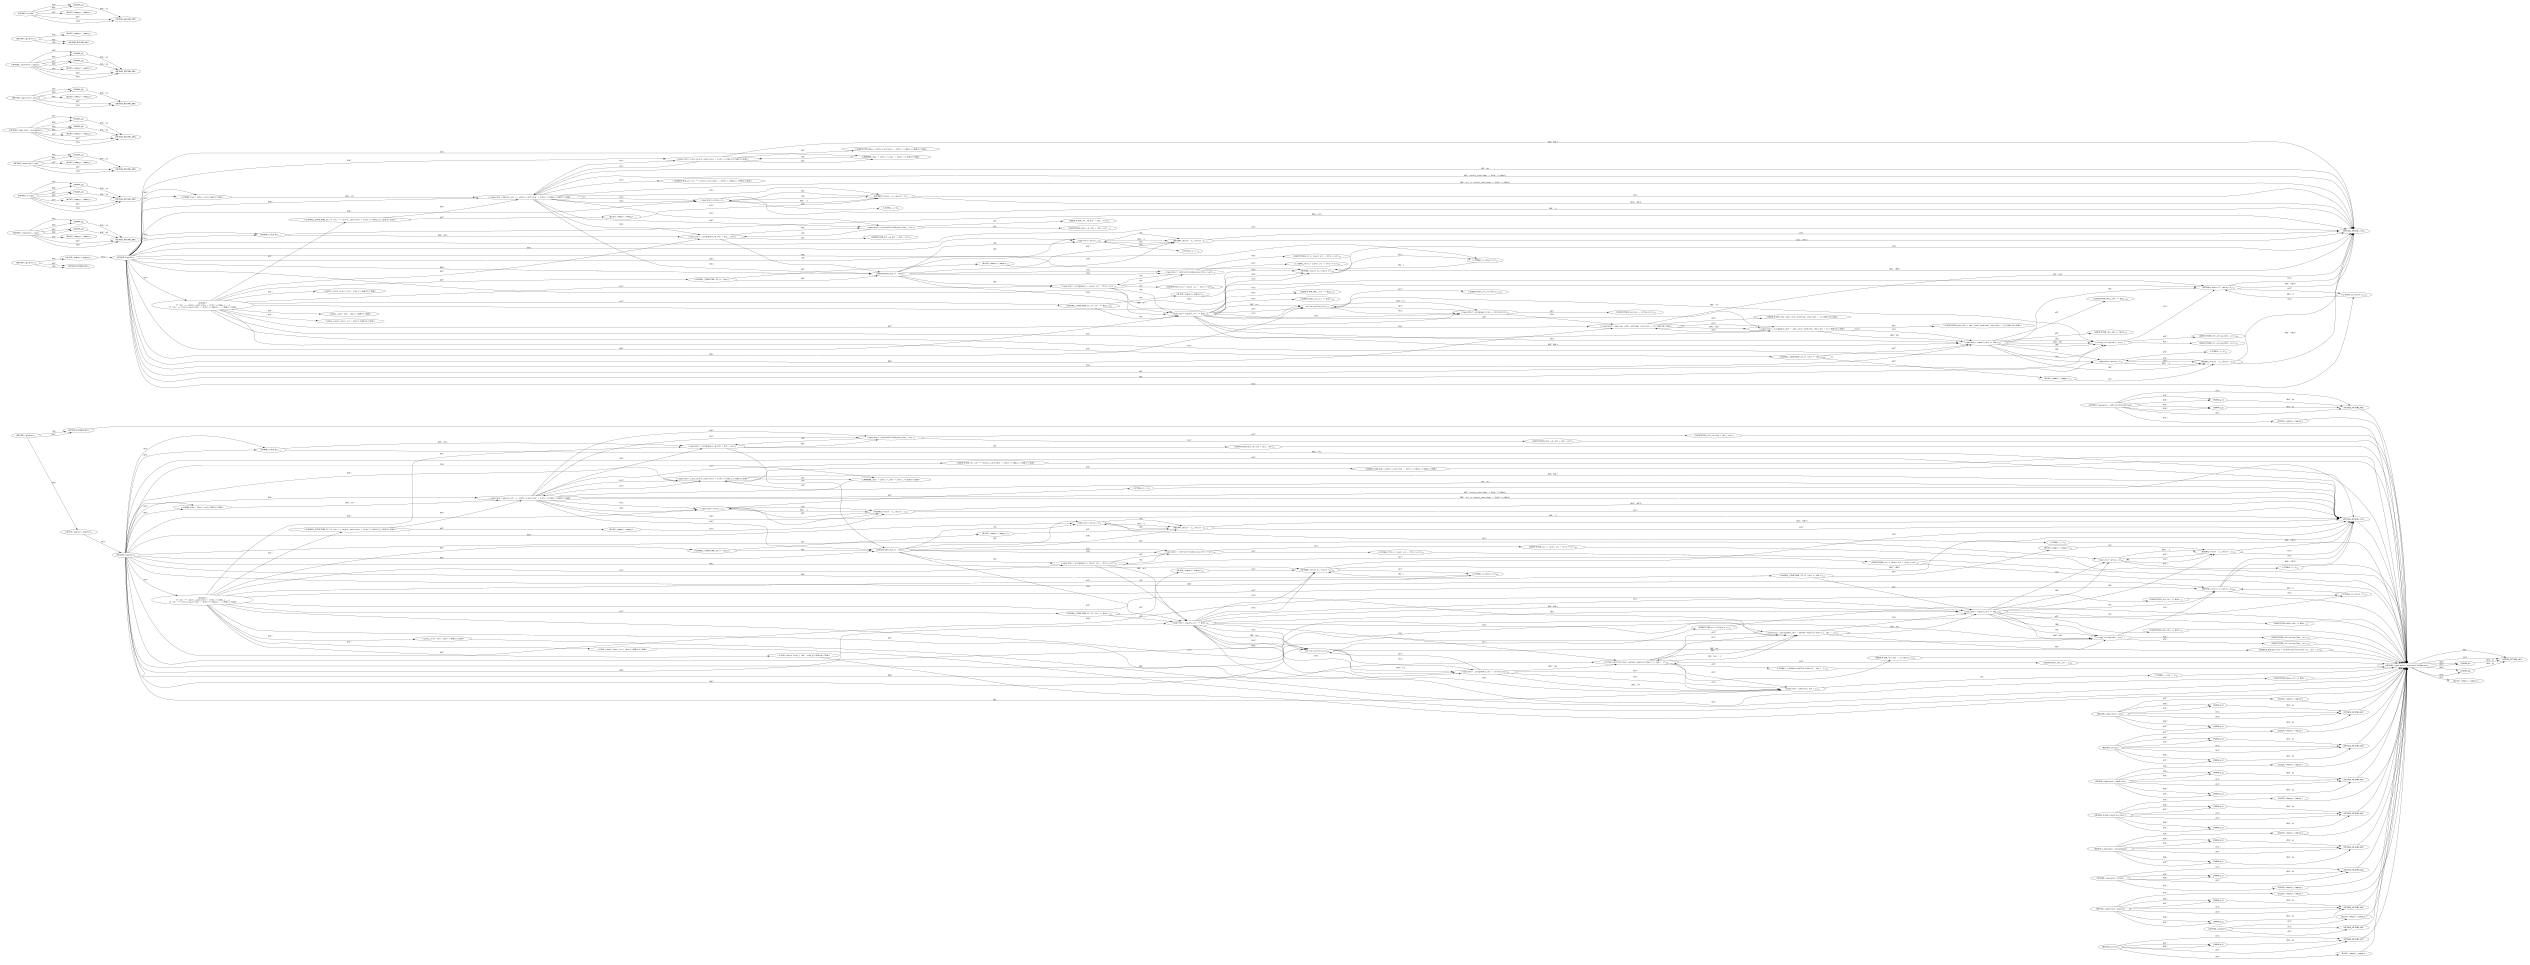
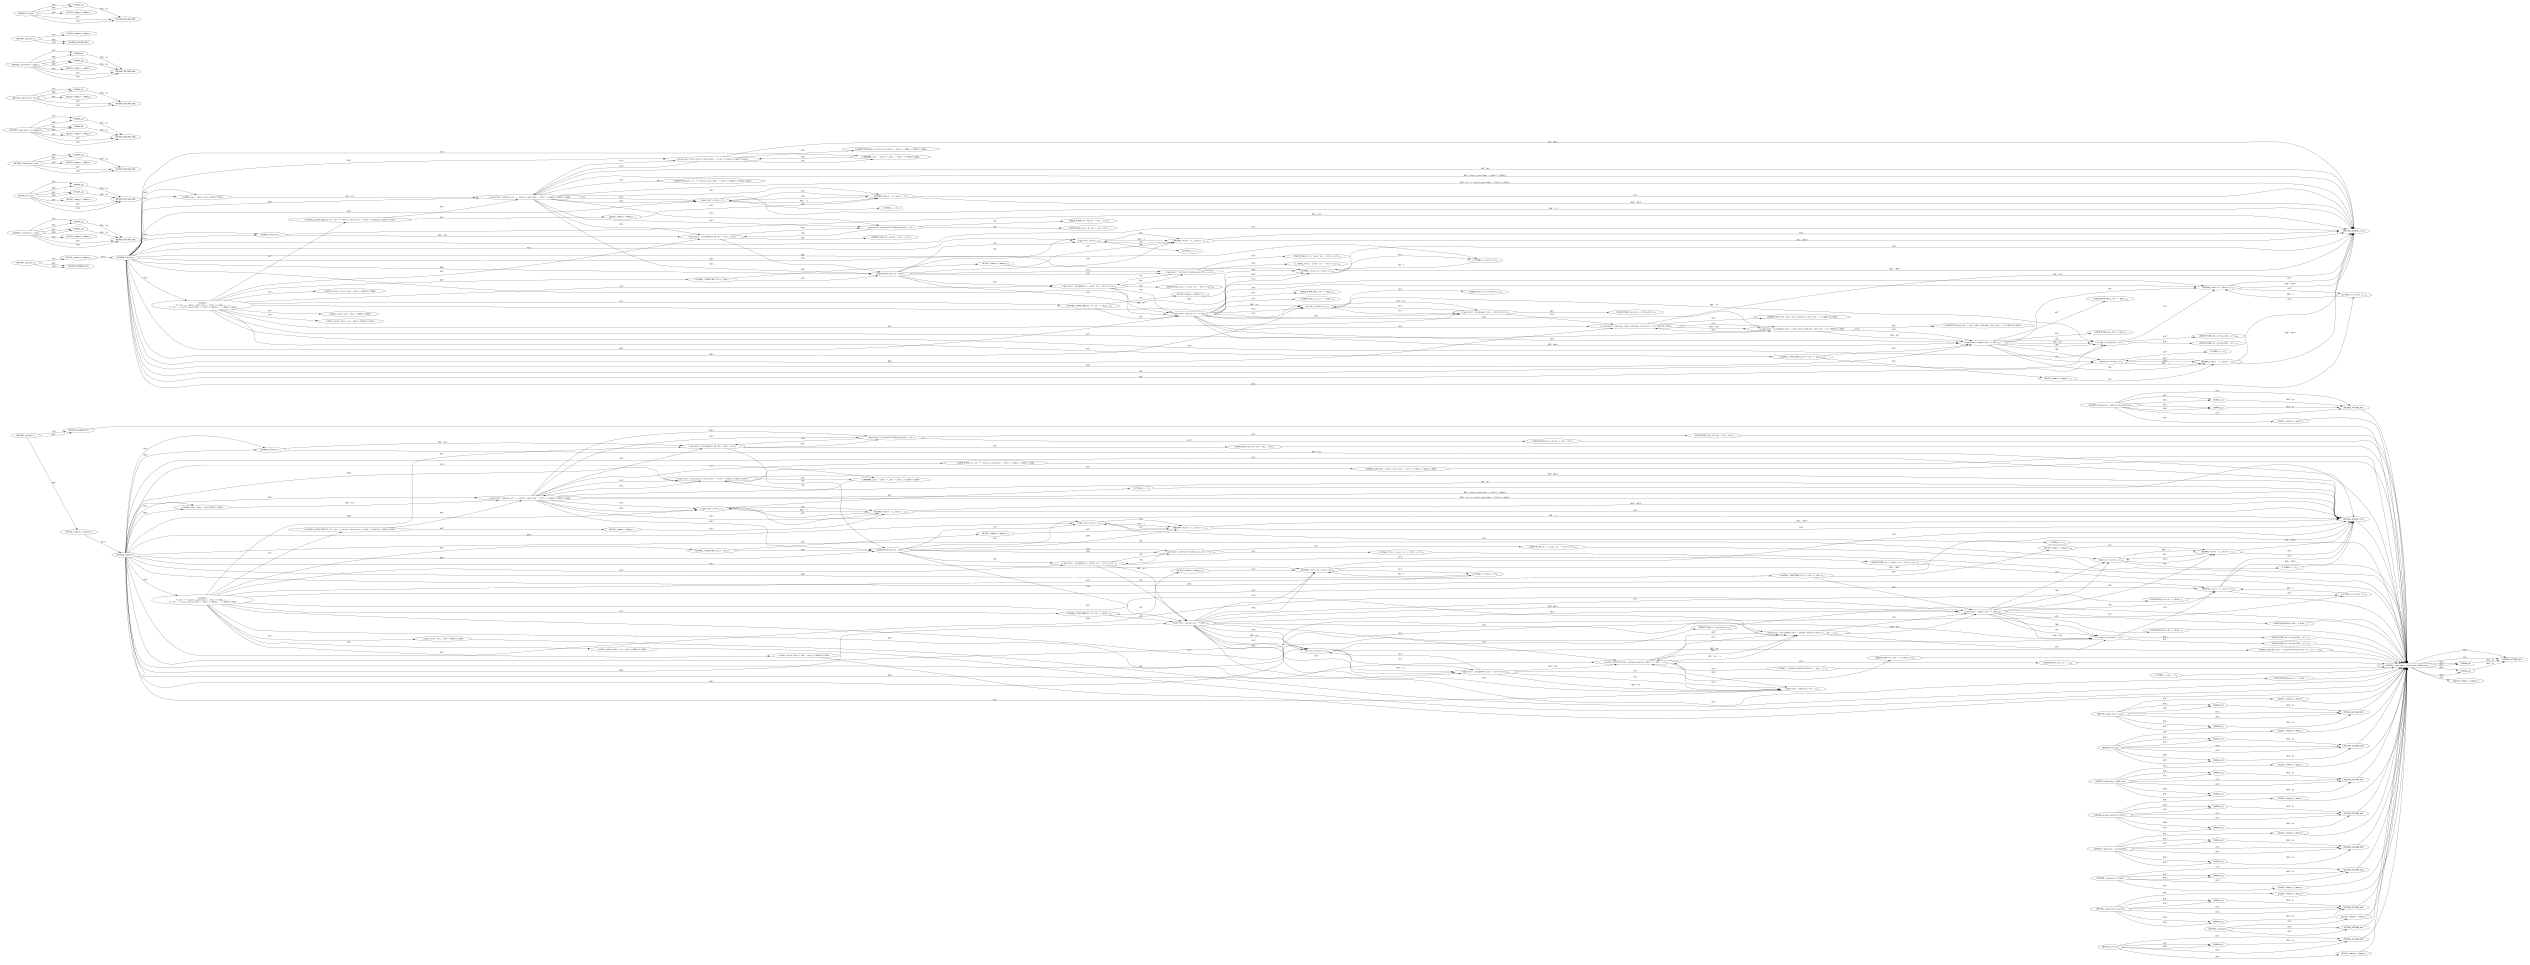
edge "(SafeArrayAlloc<char>,SafeArrayAlloc<char>(1, len + 1))" -> "(LITERAL,1,SafeArrayAlloc<char>(1, len + 1))": reversed
edge "(<operator>.addition,len + 1)" -> "(LITERAL,1,len + 1)": removed, label "AST:"
